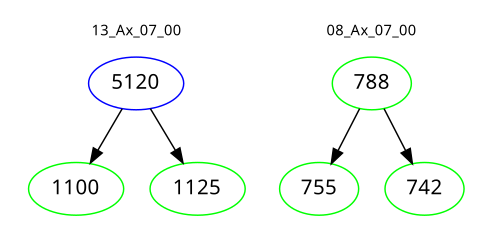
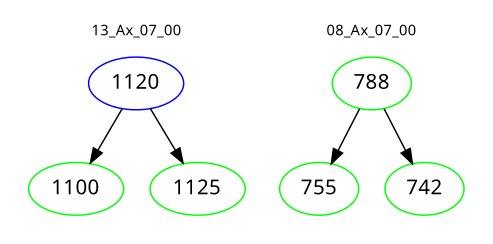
node "5120": label "5120" -> "1120"
